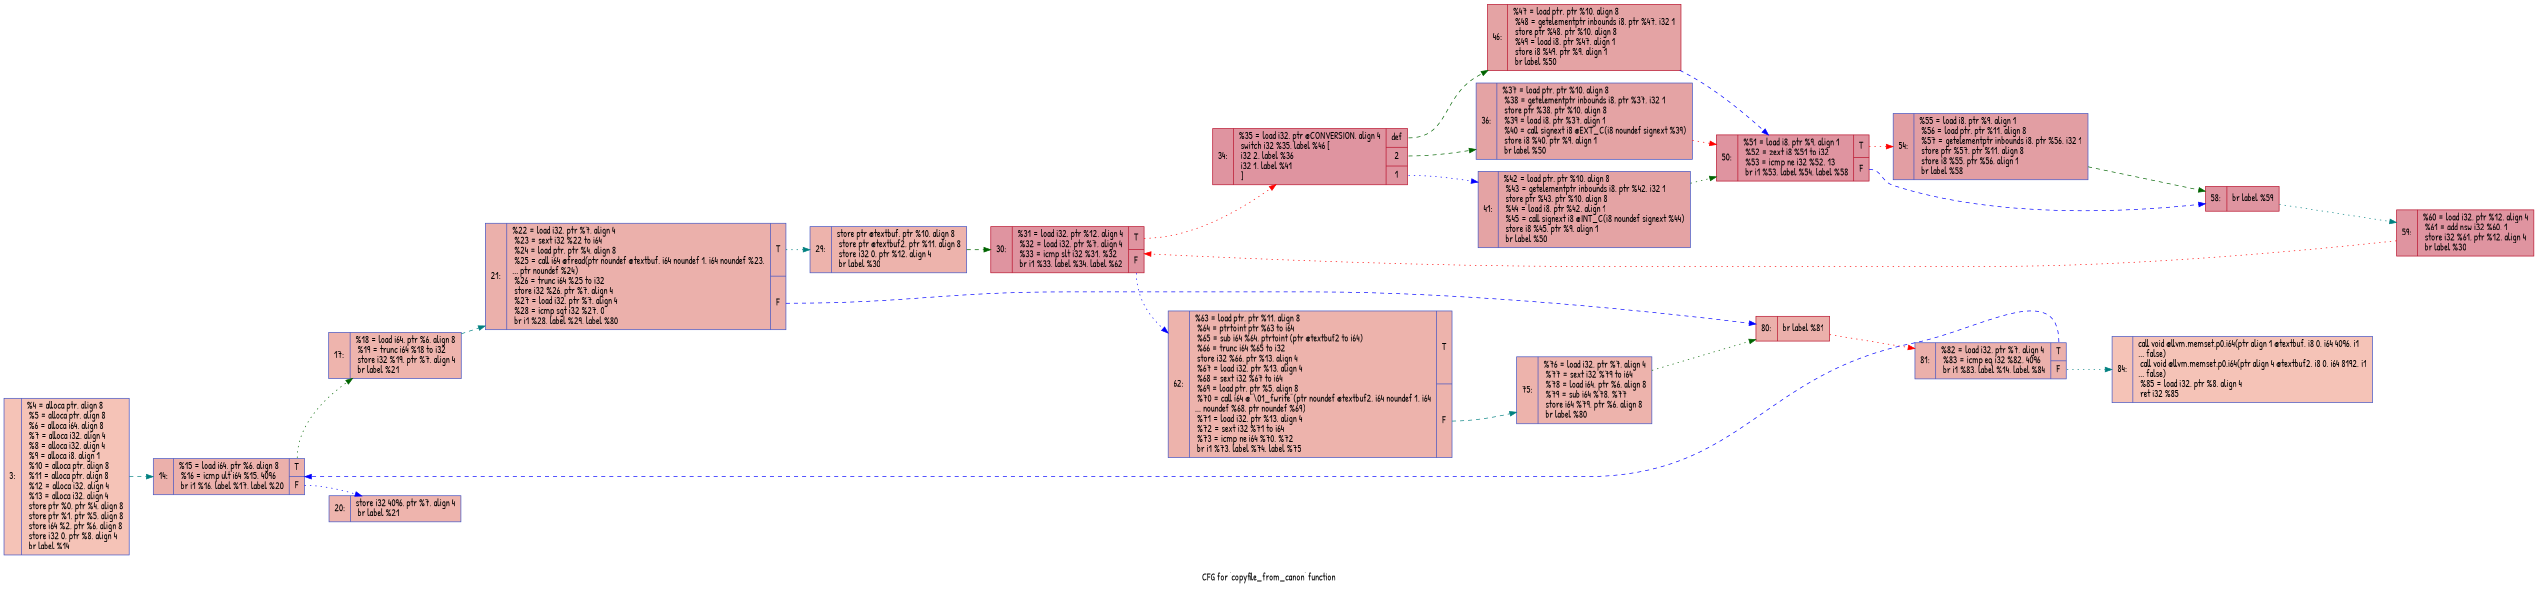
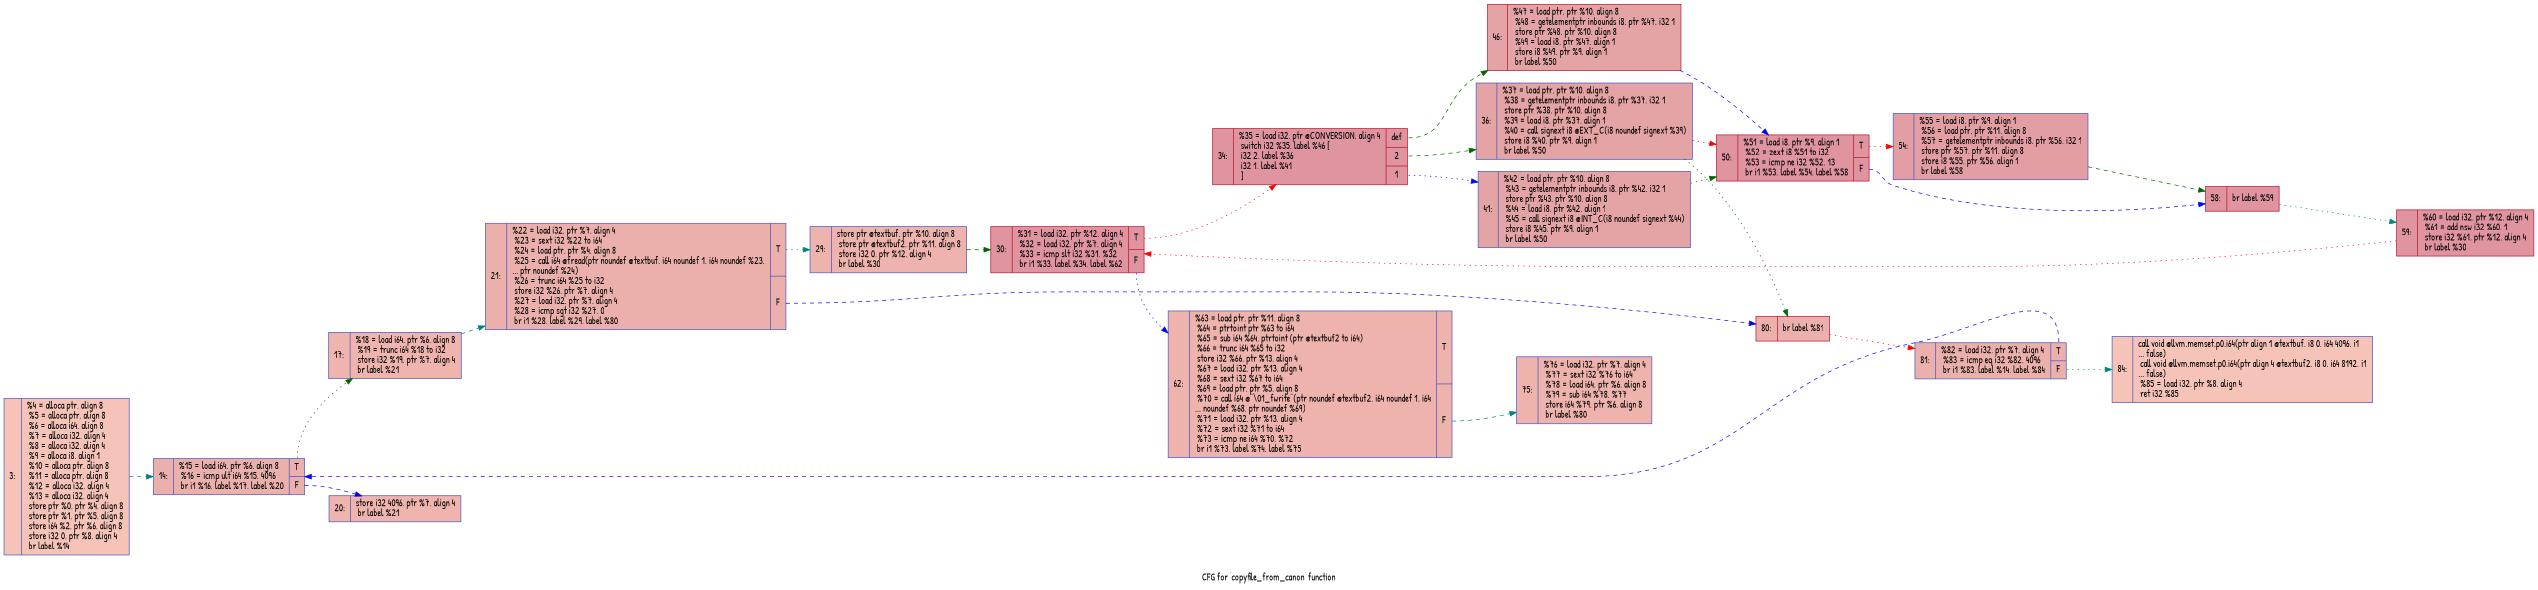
edge "75:" -> "80:": now "36:" -> "80:"
node "75:": text "%77 = sext i32 %79 to i64" -> "%77 = sext i32 %76 to i64"
edge "14:" -> "20:": style dotted -> dashed
